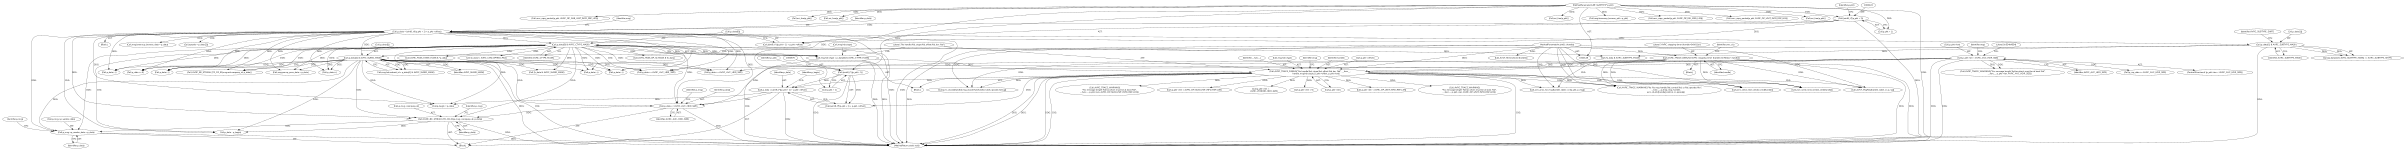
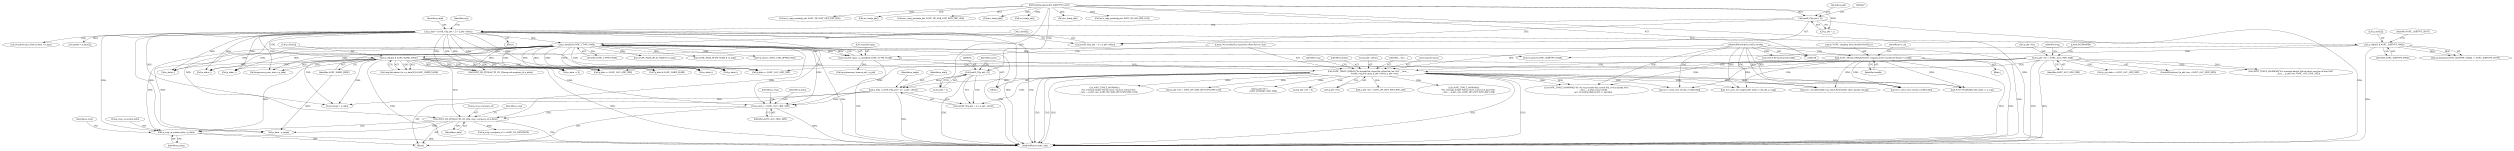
edge "(MethodParameterIn,BT_SUBTYPE* p_pkt)" -> "(Call,msg.browse.p_browse_pkt = p_pkt)": now "(Call,msg.hdr.ctype = p_data[0] & AVRC_CTYPE_MASK)" -> "(Call,msg.browse.p_browse_pkt = p_pkt)"
edge "(Call,p_data[1] & AVRC_SUBID_MASK)" -> "(Identifier,AVRC_SUBID_MASK)": label "DDG: " -> "CFG: "
edge "(Call,p_data[1] & AVRC_SUBID_MASK)" -> "(Call,p_data - p_begin)": now "(Identifier,AVRC_SUBID_MASK)" -> "(Call,p_data - p_begin)"
node "(Call,p_msg->company_id == AVRC_CO_METADATA)": added
